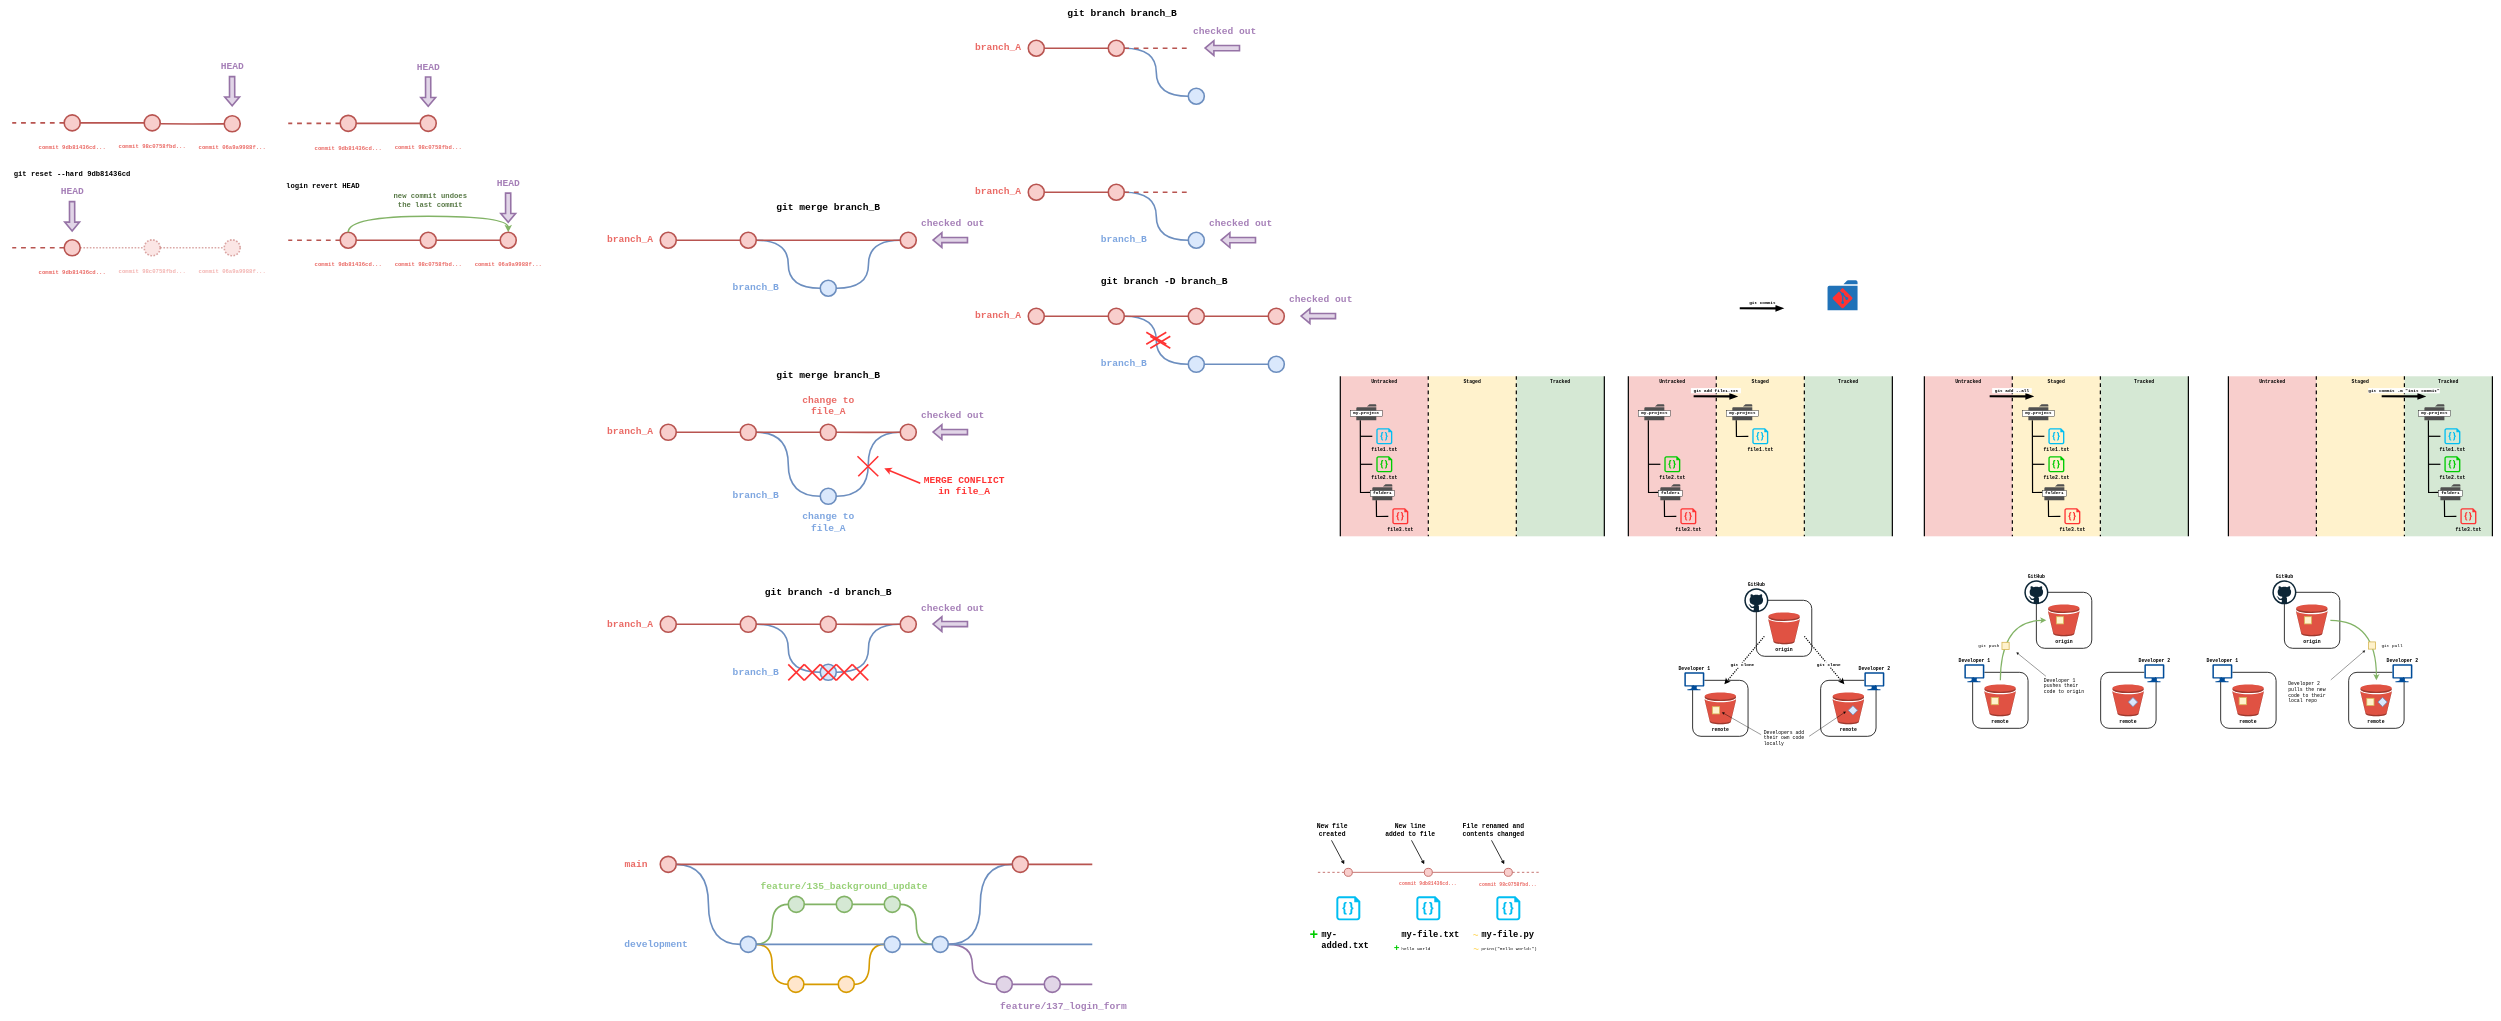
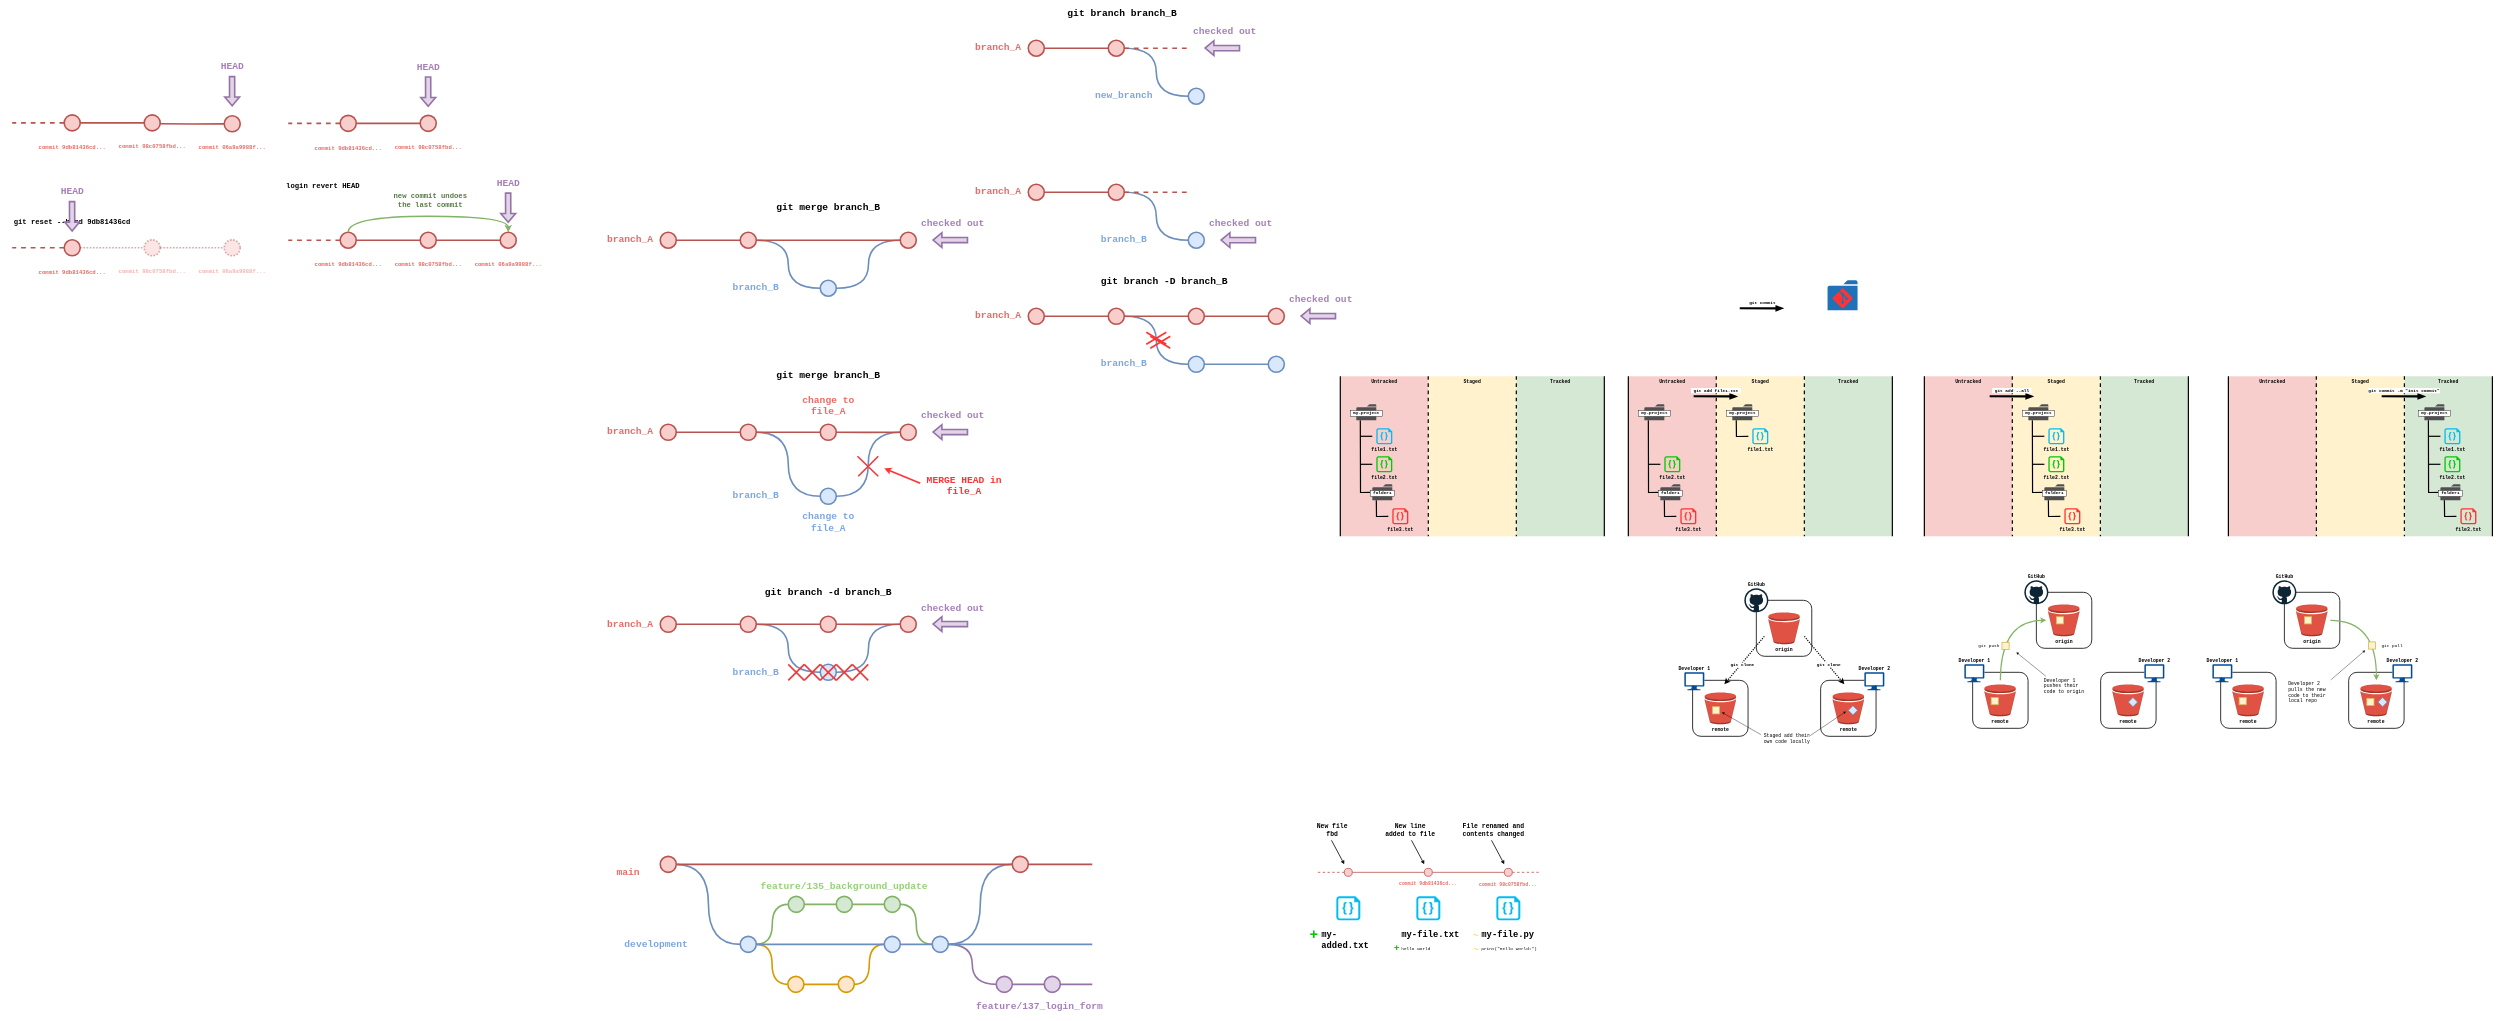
node "new_branch": added
node "git reset --hard 9db81436cd": moved (72, 174) -> (72, 222)
node "MERGE CONFLICT in file_A": label "MERGE CONFLICT in file_A" -> "MERGE HEAD in file_A"
node "Developers add their own code locally": label "Developers add their own code locally" -> "Staged add their own code locally"
node "New file created": label "New file created" -> "New file fbd"
node "main": moved (636, 864) -> (628, 872)
node "feature/137_login_form": moved (1064, 1006) -> (1040, 1006)
